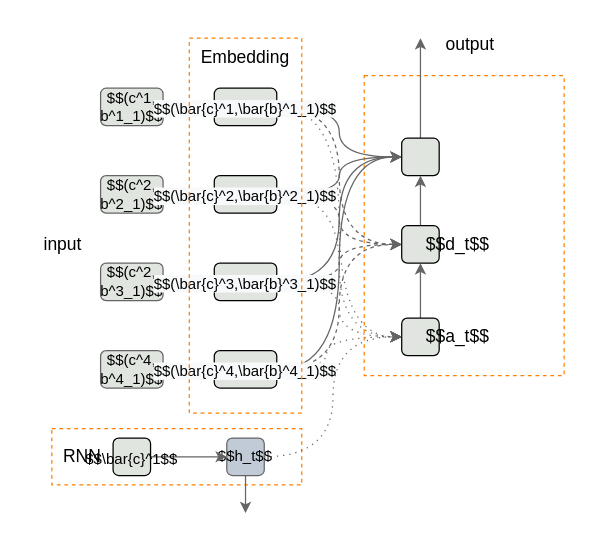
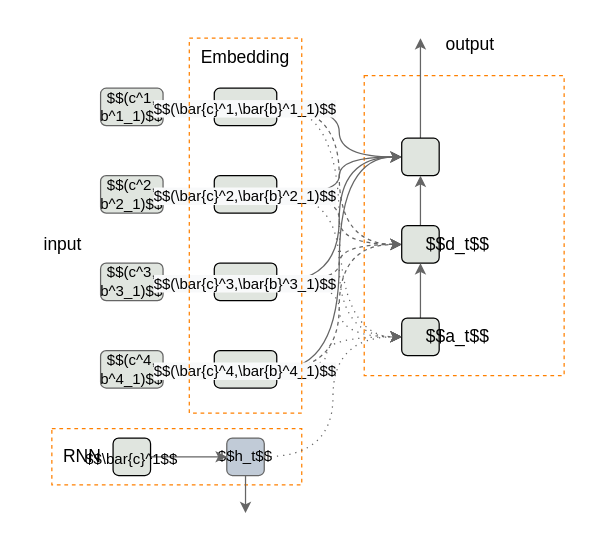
node "$$(c^2, b^3_1)$$": label "$$(c^2, b^3_1)$$" -> "$$(c^3, b^3_1)$$"
